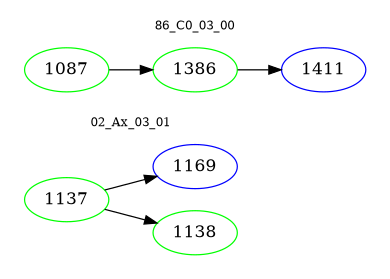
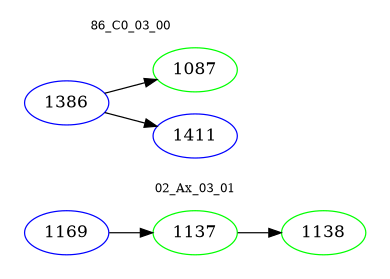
edge "1087" -> "1386": reversed
node "1386": color green -> blue
edge "1137" -> "1169": reversed
